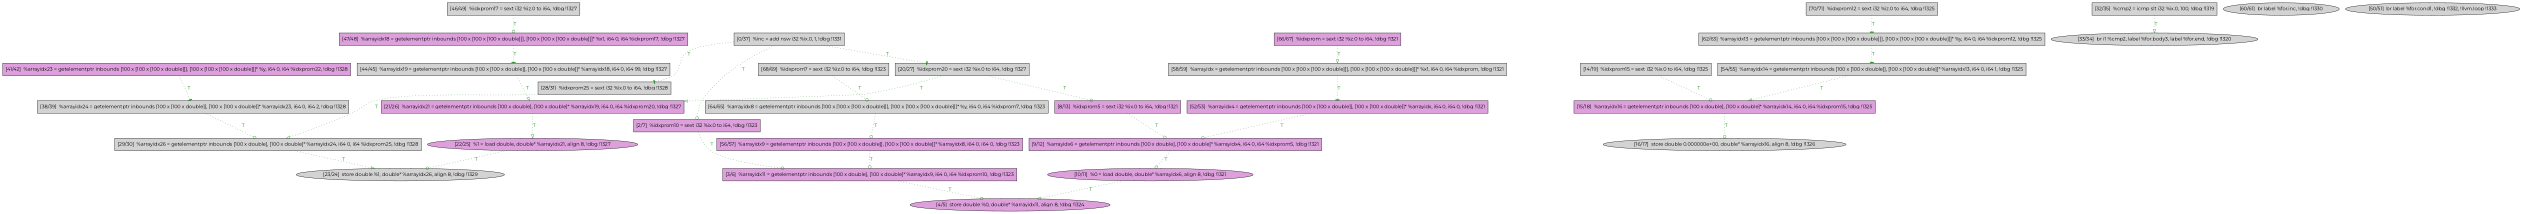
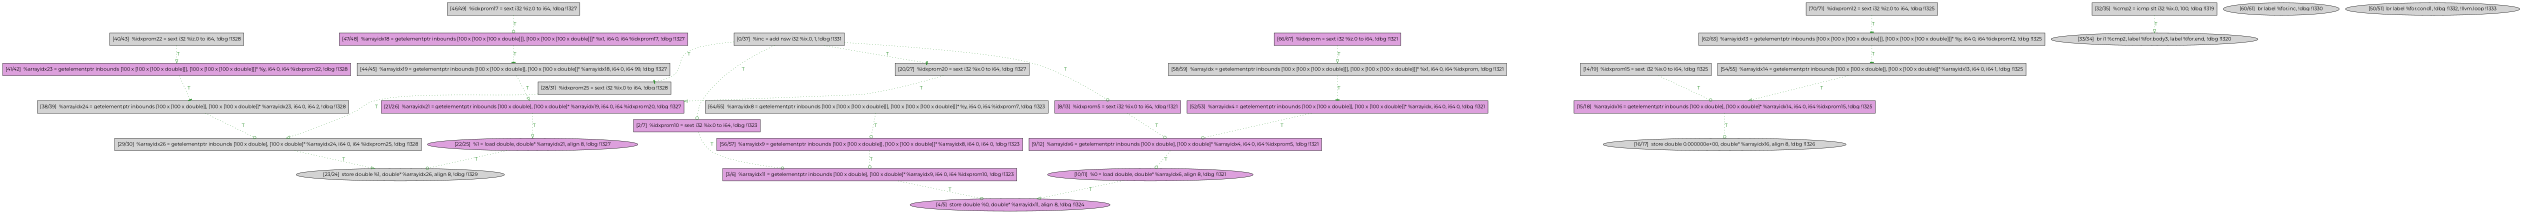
node "[40/43]  %idxprom22 = sext i32 %iz.0 to i64, !dbg !1328": added
node "[68/69]  %idxprom7 = sext i32 %iz.0 to i64, !dbg !1323": removed
edge "[20/27]  %idxprom20 = sext i32 %ix.0 to i64, !dbg !1327" -> "[8/13]  %idxprom5 = sext i32 %ix.0 to i64, !dbg !1321": now "[0/37]  %inc = add nsw i32 %ix.0, 1, !dbg !1331" -> "[8/13]  %idxprom5 = sext i32 %ix.0 to i64, !dbg !1321"
